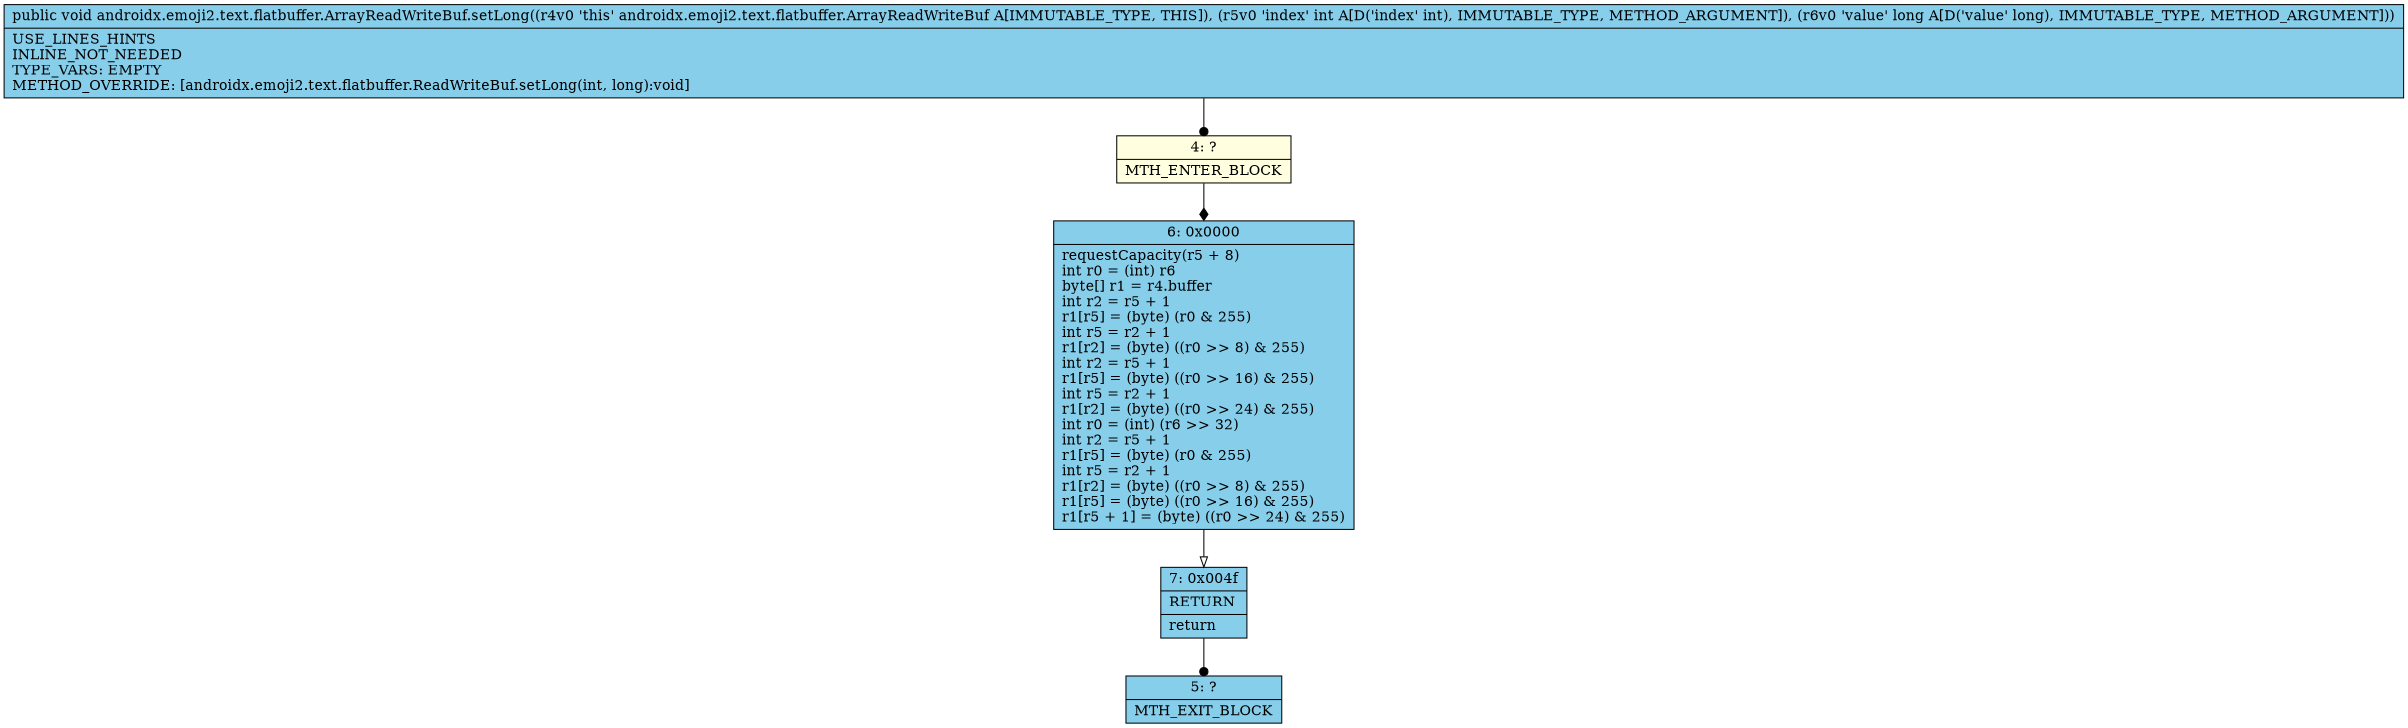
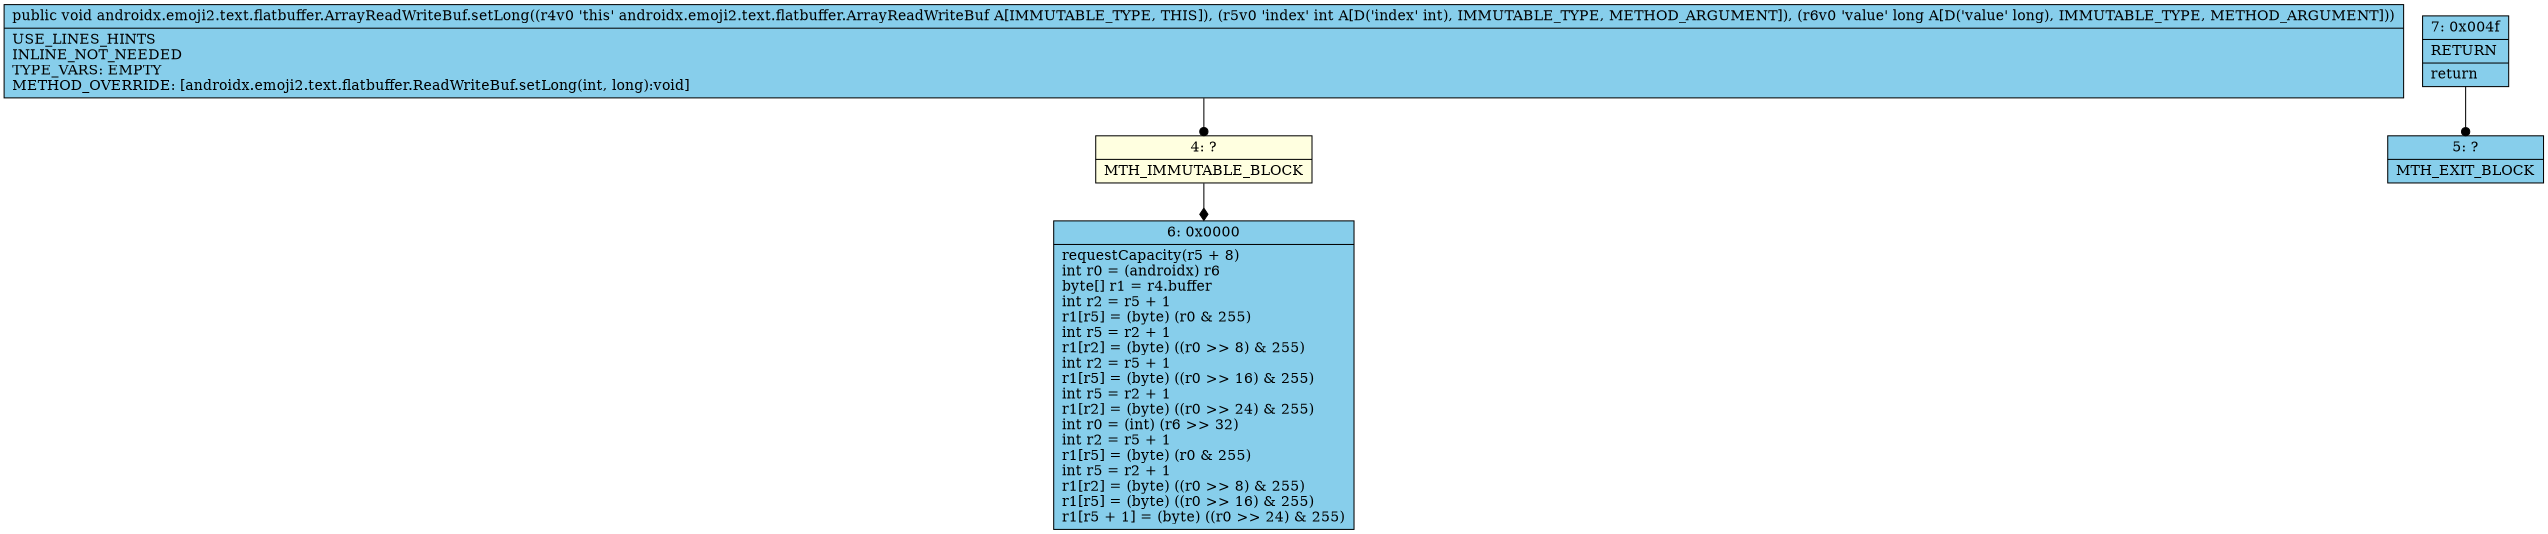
node "4: ?": text "MTH_ENTER_BLOCK" -> "MTH_IMMUTABLE_BLOCK"
node "6: 0x0000": text "int r0 = (int) r6" -> "int r0 = (androidx) r6"
edge "6: 0x0000" -> "7: 0x004f": removed
